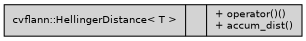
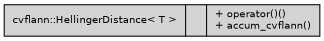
node "cvflann::HellingerDistance< T >": text "+ accum_dist()" -> "+ accum_cvflann()"
